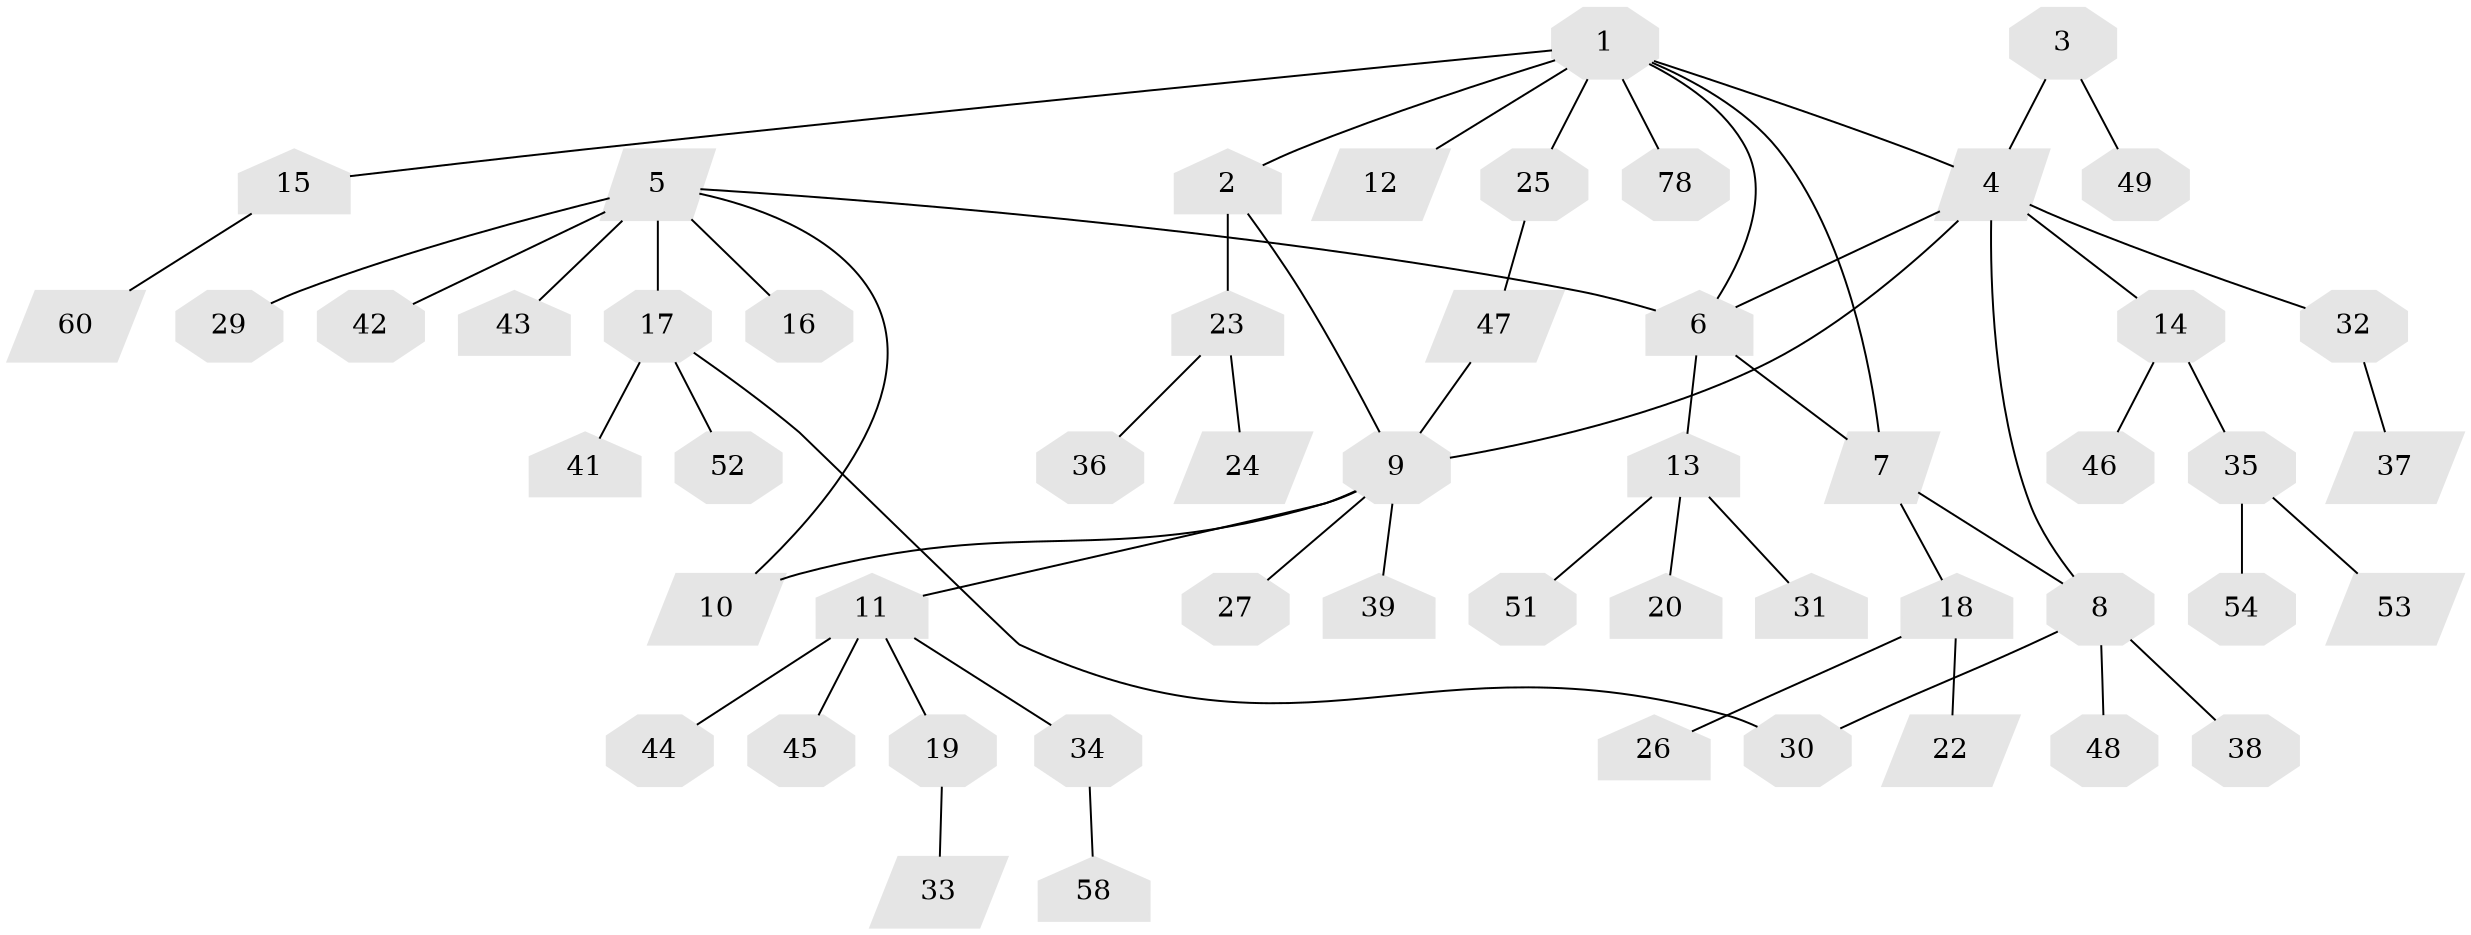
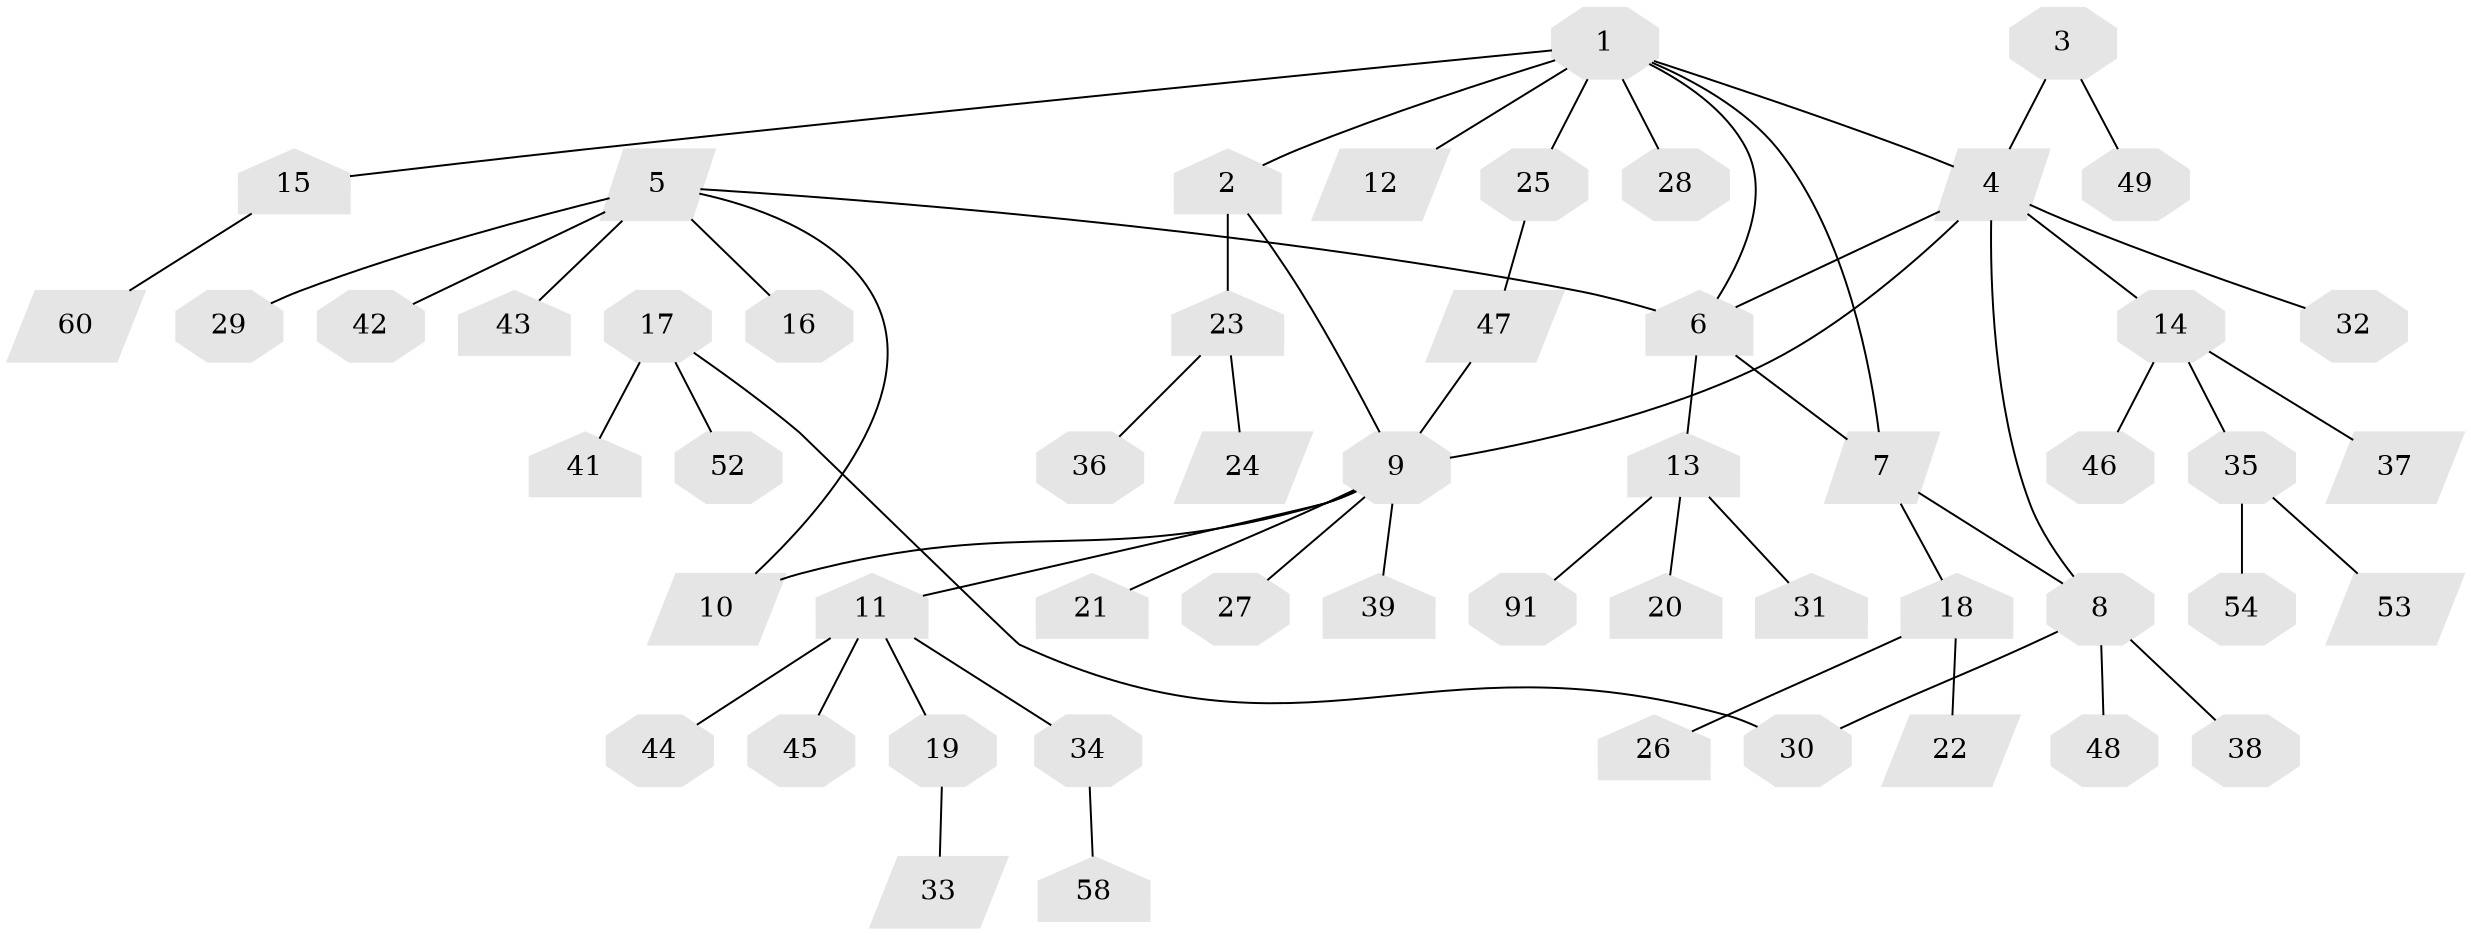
node "78": label "78" -> "28"
edge "5" -- "17": removed
edge "32" -- "37": now "14" -- "37"
node "21": added
node "51": label "51" -> "91"
